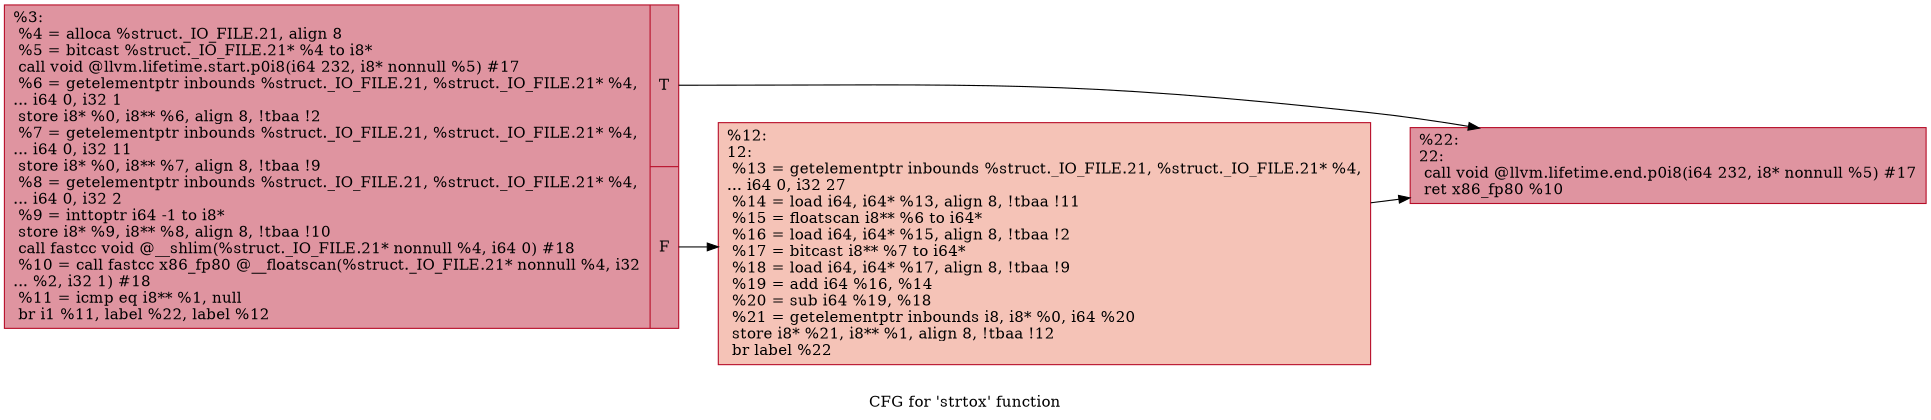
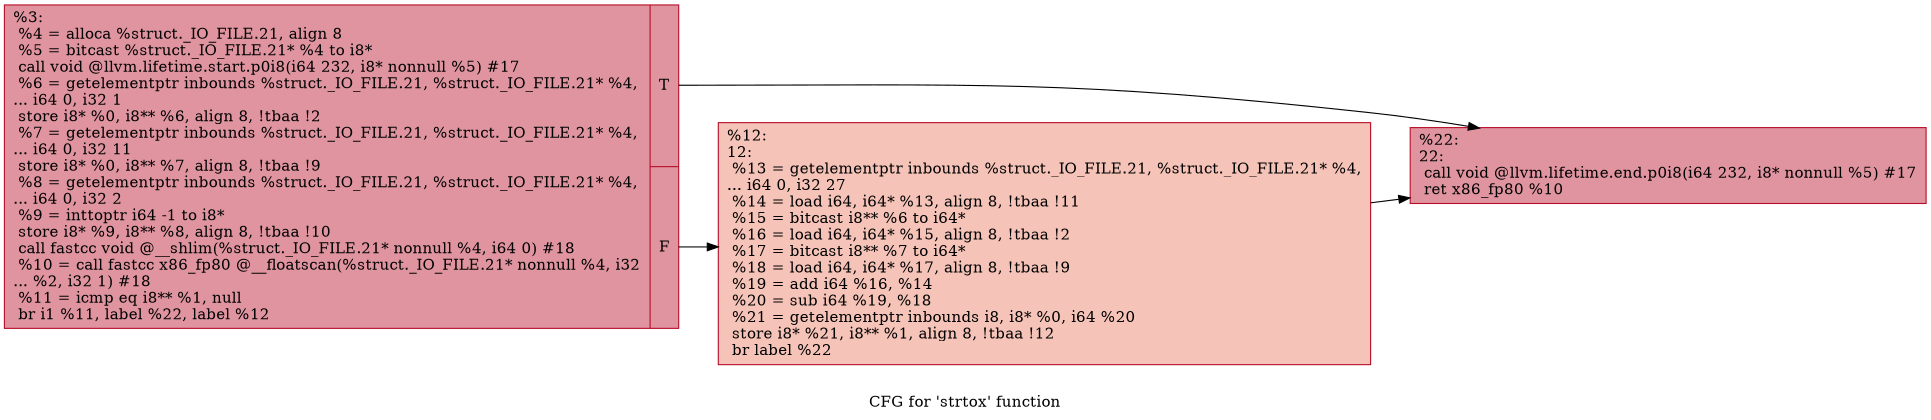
node "%12:": text "%15 = floatscan i8** %6 to i64*" -> "%15 = bitcast i8** %6 to i64*"
